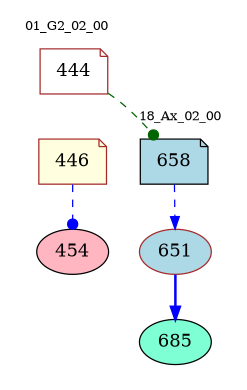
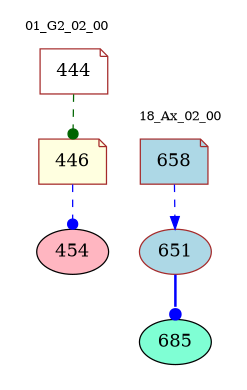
edge "444" -> "658": now "444" -> "446"
node "658": color black -> brown
edge "651" -> "685": arrowhead normal -> dot
